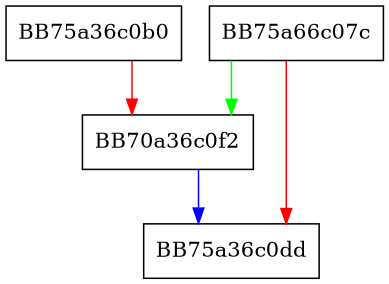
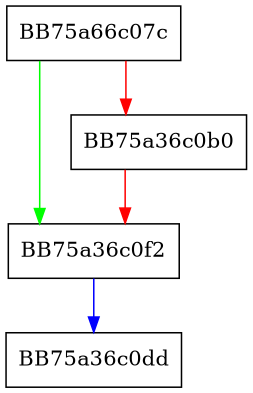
edge "BB75a66c07c" -> "BB75a36c0dd": now "BB75a66c07c" -> "BB75a36c0b0"
node "BB70a36c0f2": label "BB70a36c0f2" -> "BB75a36c0f2"
